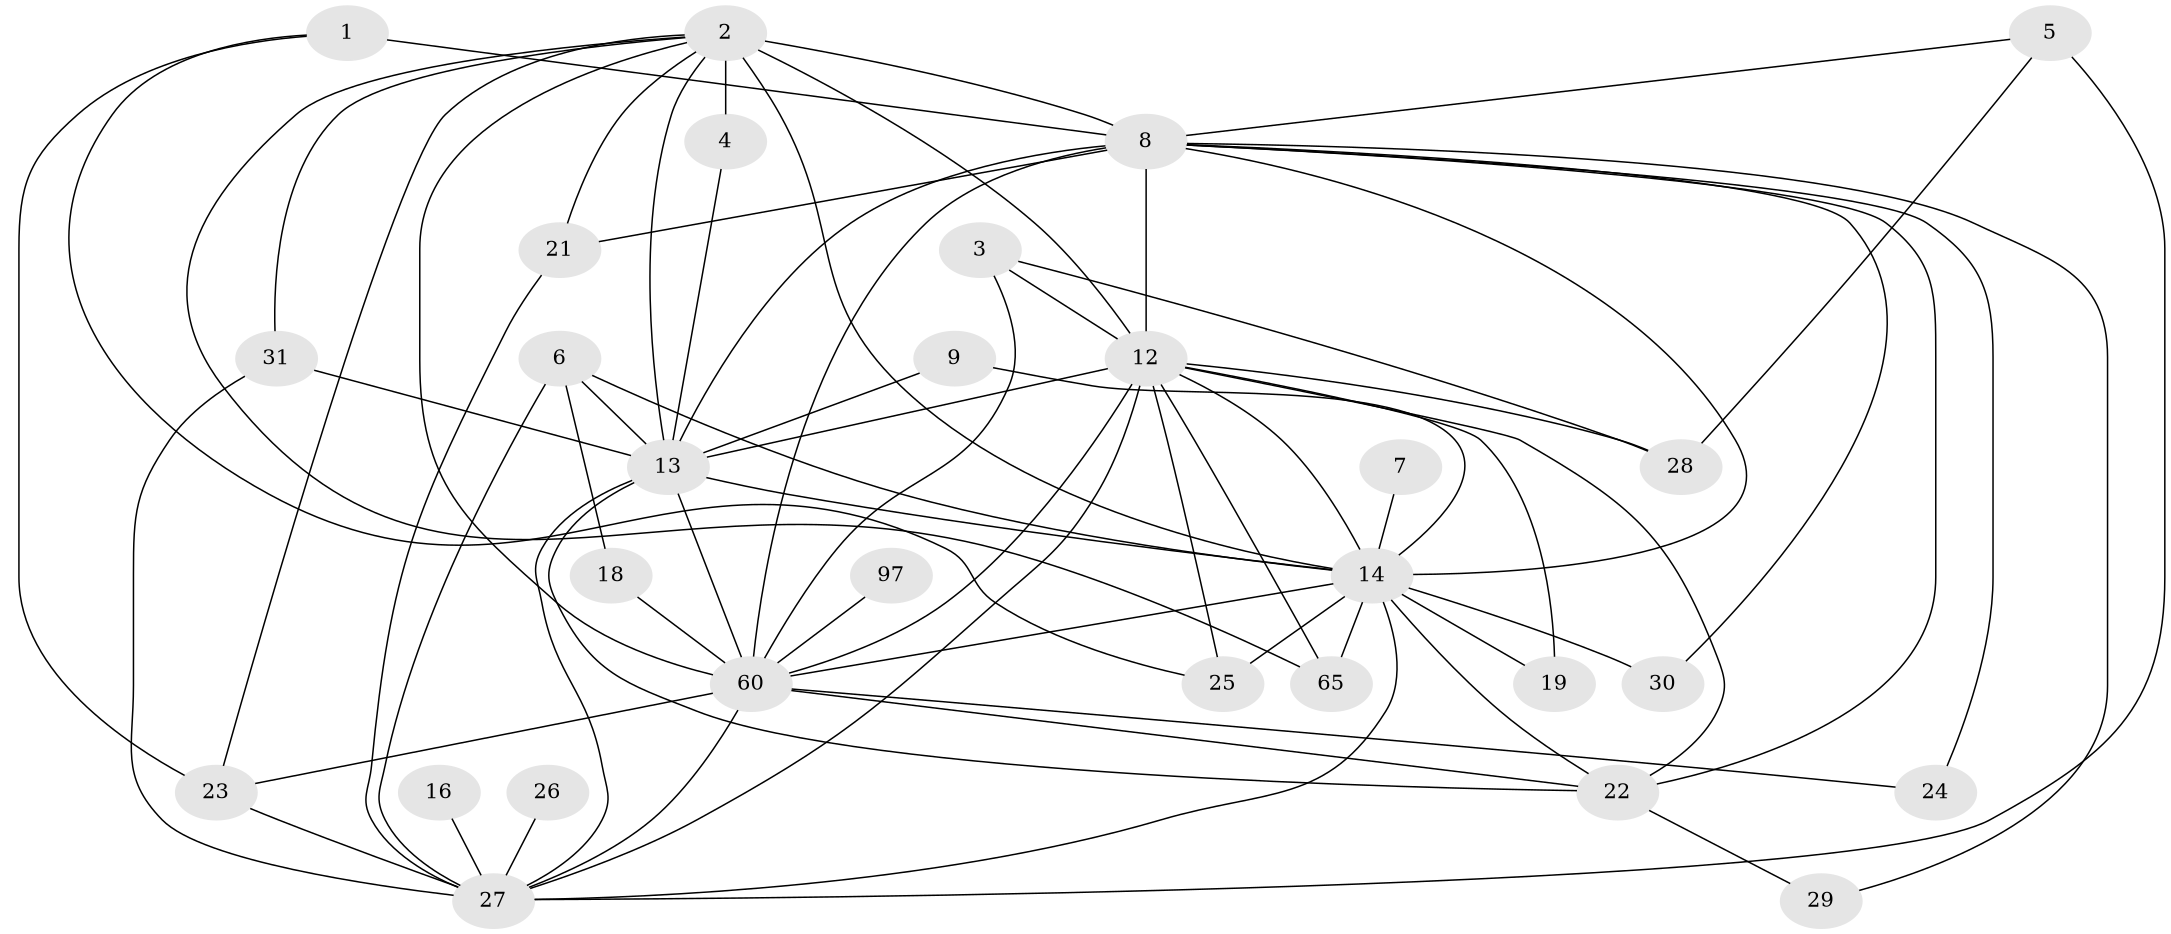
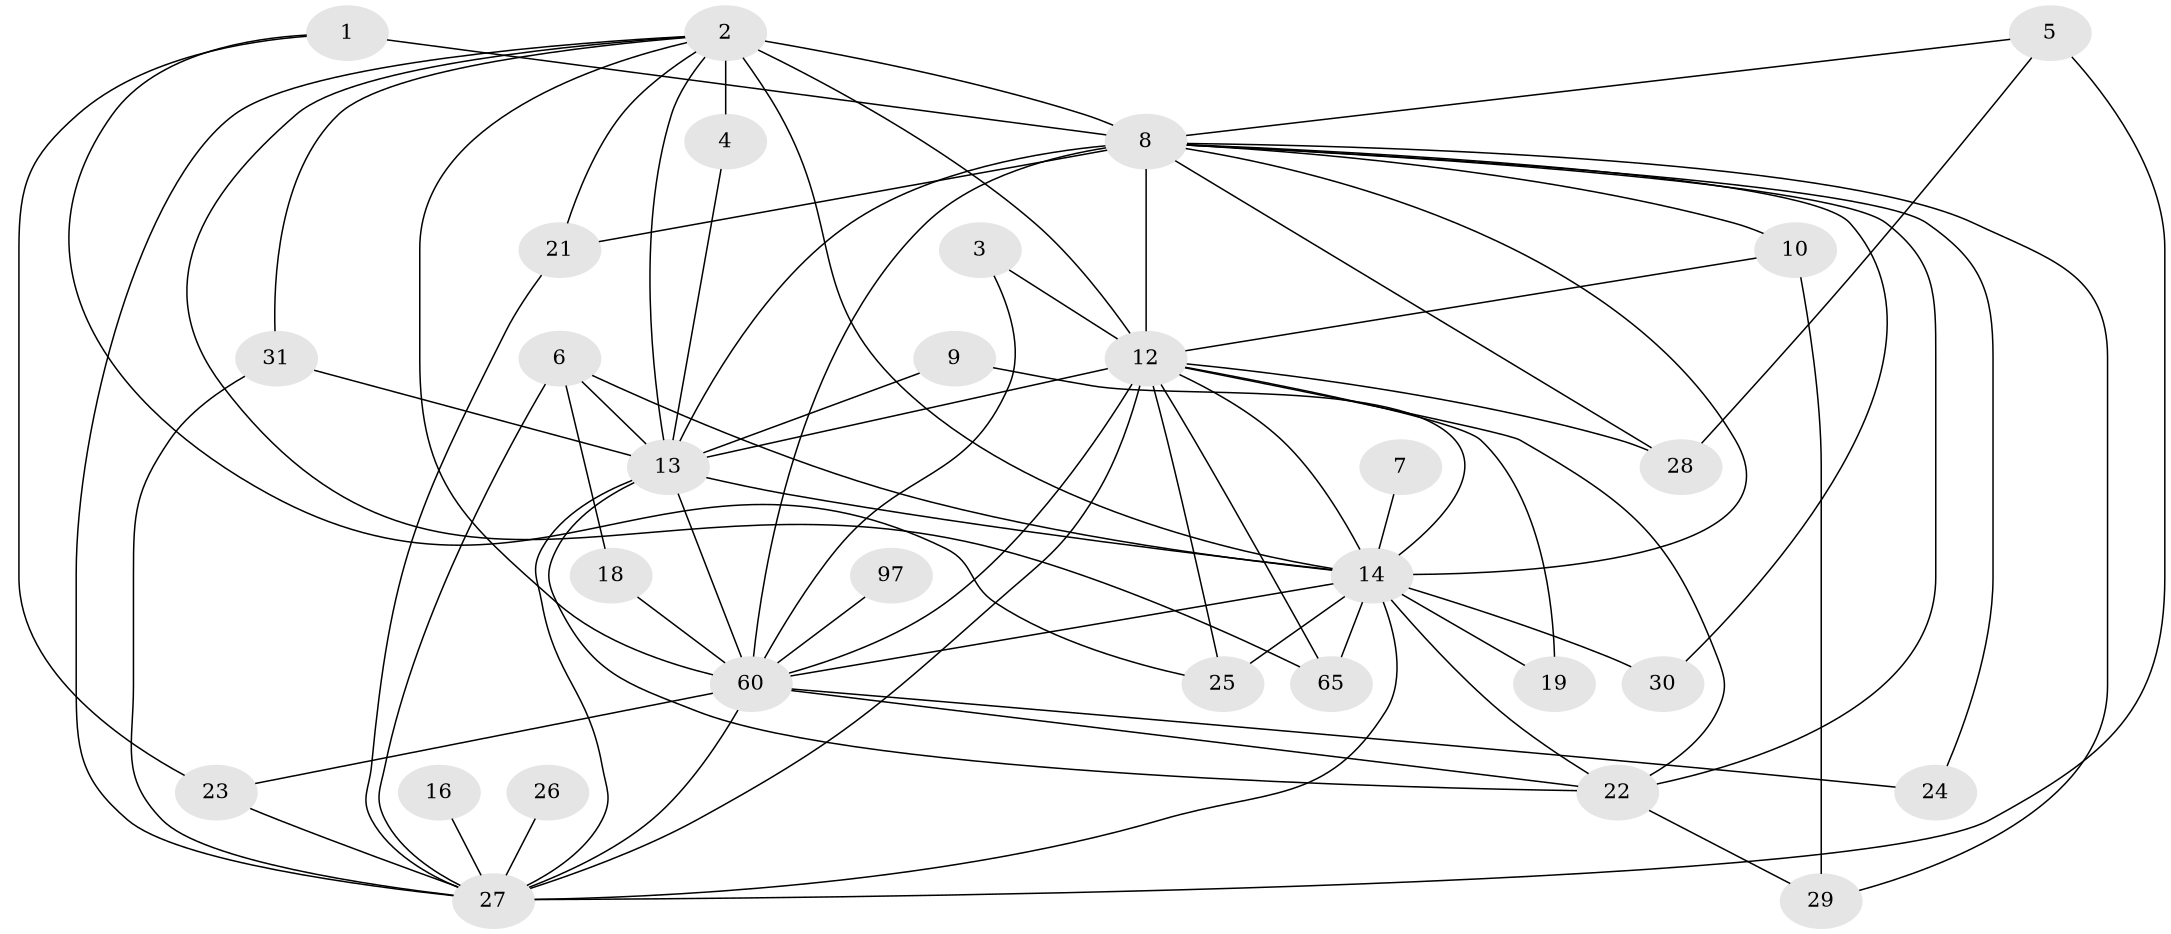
node "10": added
edge "2" -- "23": now "2" -- "27"
edge "3" -- "28": now "8" -- "28"
